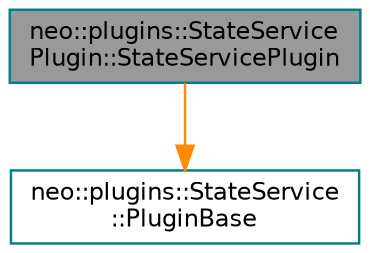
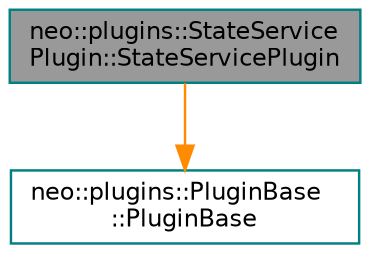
node "neo::plugins::StateService ::PluginBase": label "neo::plugins::StateService ::PluginBase" -> "neo::plugins::PluginBase ::PluginBase"
